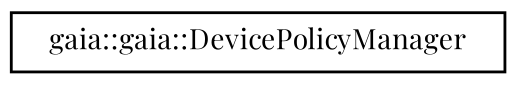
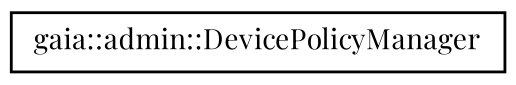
node "gaia::gaia::DevicePolicyManager": label "gaia::gaia::DevicePolicyManager" -> "gaia::admin::DevicePolicyManager"
